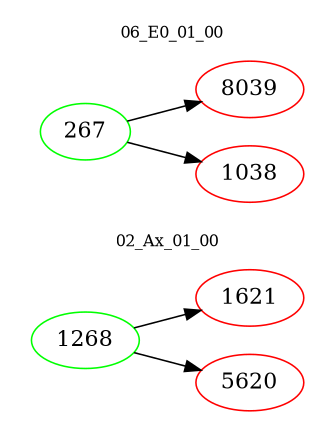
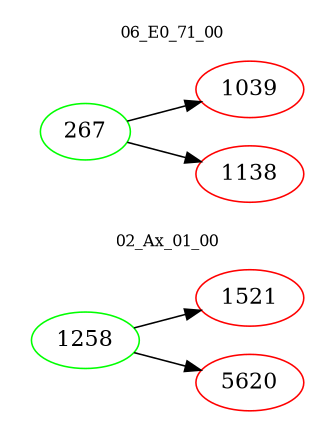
cluster "06_E0_01_00": label "06_E0_01_00" -> "06_E0_71_00"
node "8039": label "8039" -> "1039"
node "1038": label "1038" -> "1138"
node "1621": label "1621" -> "1521"
node "1268": label "1268" -> "1258"
